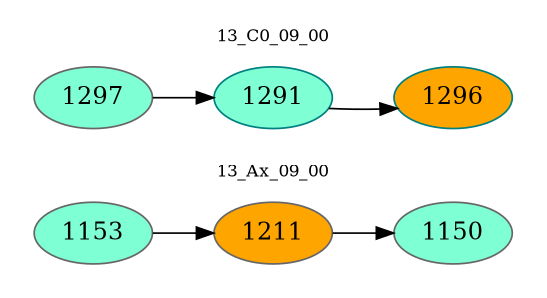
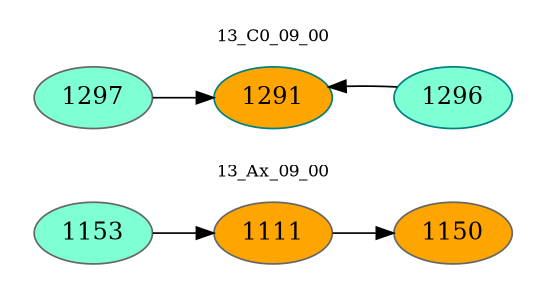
node "1291": fillcolor aquamarine -> orange
node "1296": fillcolor orange -> aquamarine
edge "1291" -> "1296": reversed
node "1211": label "1211" -> "1111"
node "1150": fillcolor aquamarine -> orange
